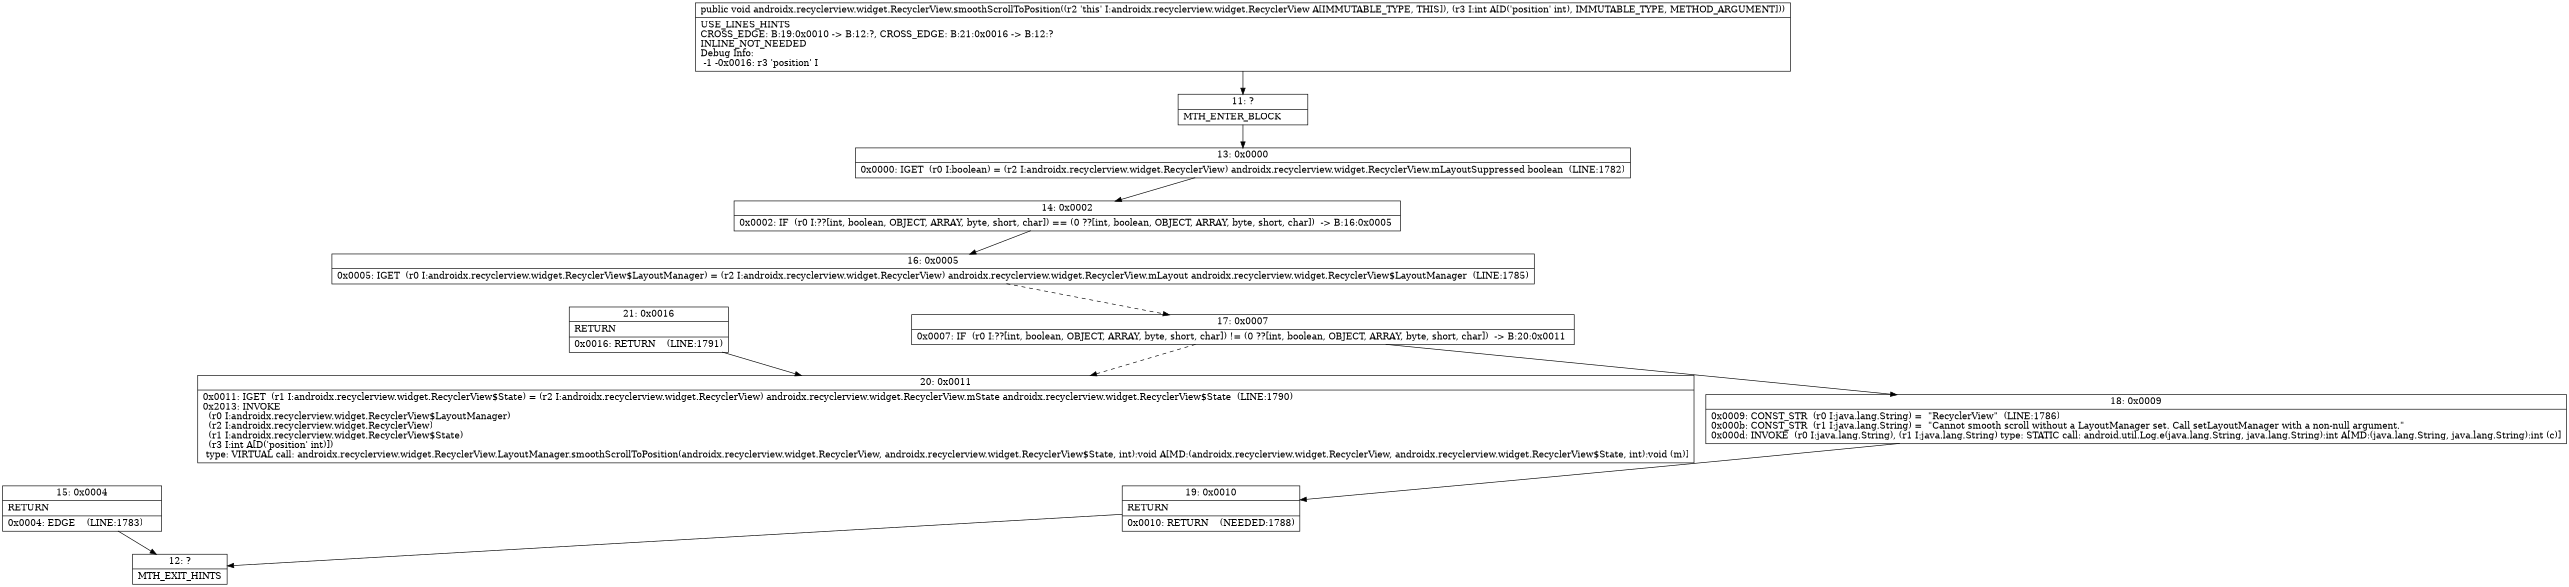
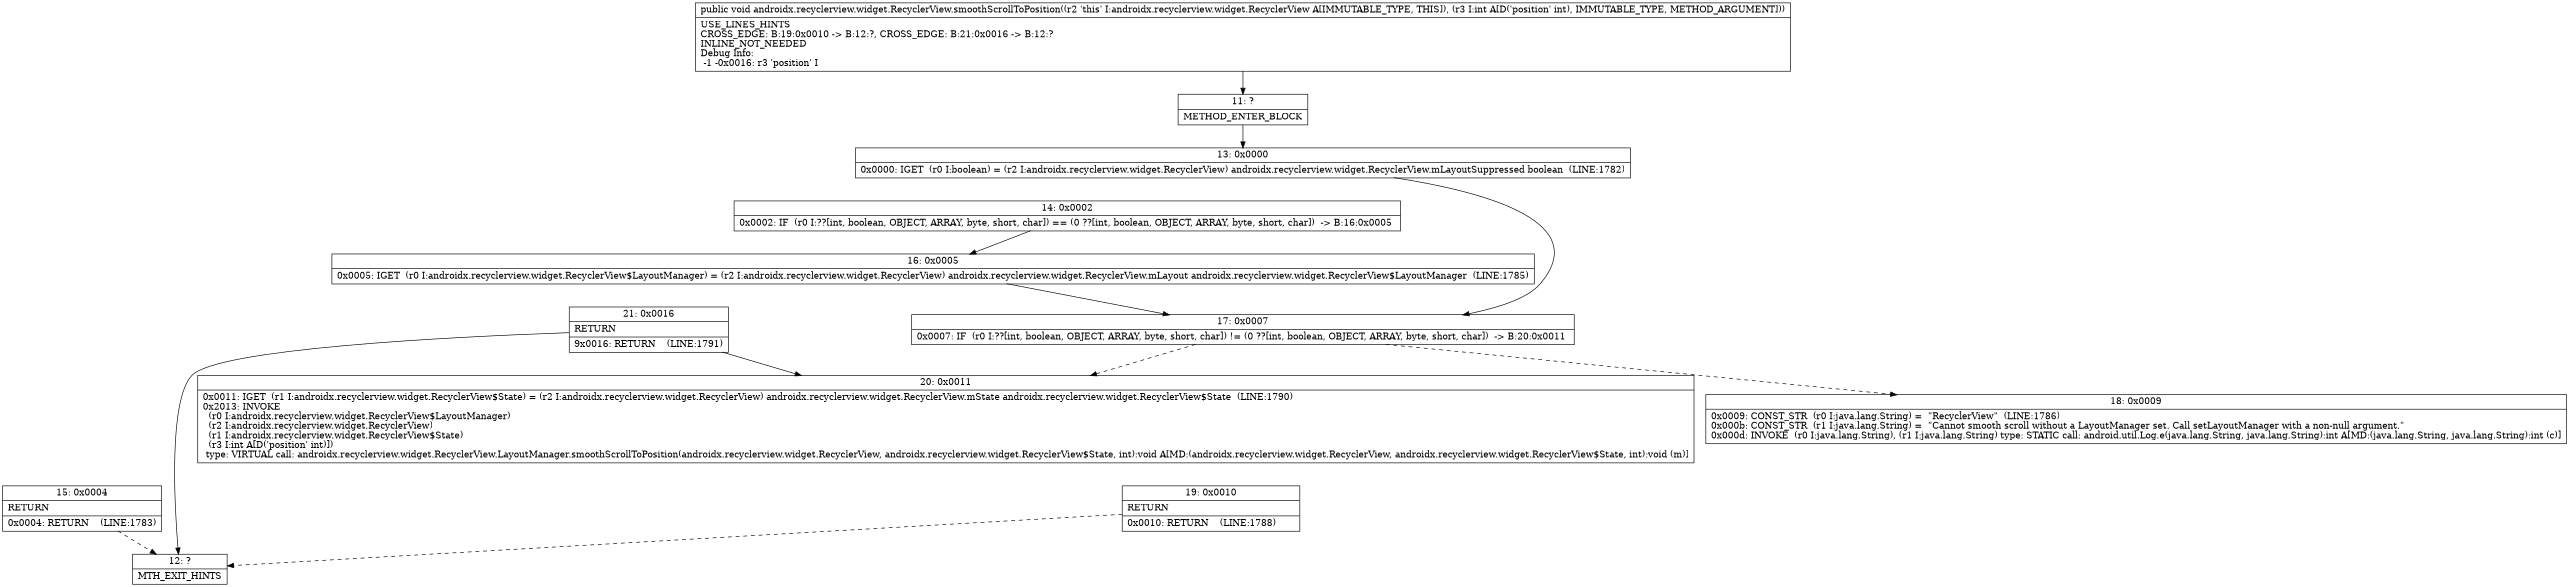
node "11: ?": text "MTH_ENTER_BLOCK" -> "METHOD_ENTER_BLOCK"
edge "13: 0x0000" -> "14: 0x0002": now "13: 0x0000" -> "17: 0x0007"
edge "16: 0x0005" -> "17: 0x0007": style dashed -> solid
node "21: 0x0016": text "0x0016: RETURN    (LINE:1791)" -> "9x0016: RETURN    (LINE:1791)"
edge "21: 0x0016" -> "12: ?": added
edge "17: 0x0007" -> "18: 0x0009": style solid -> dashed
edge "18: 0x0009" -> "19: 0x0010": removed
node "15: 0x0004": text "0x0004: EDGE    (LINE:1783)" -> "0x0004: RETURN    (LINE:1783)"
node "19: 0x0010": text "0x0010: RETURN    (NEEDED:1788)" -> "0x0010: RETURN    (LINE:1788)"
edge "19: 0x0010" -> "12: ?": style solid -> dashed
edge "15: 0x0004" -> "12: ?": style solid -> dashed
